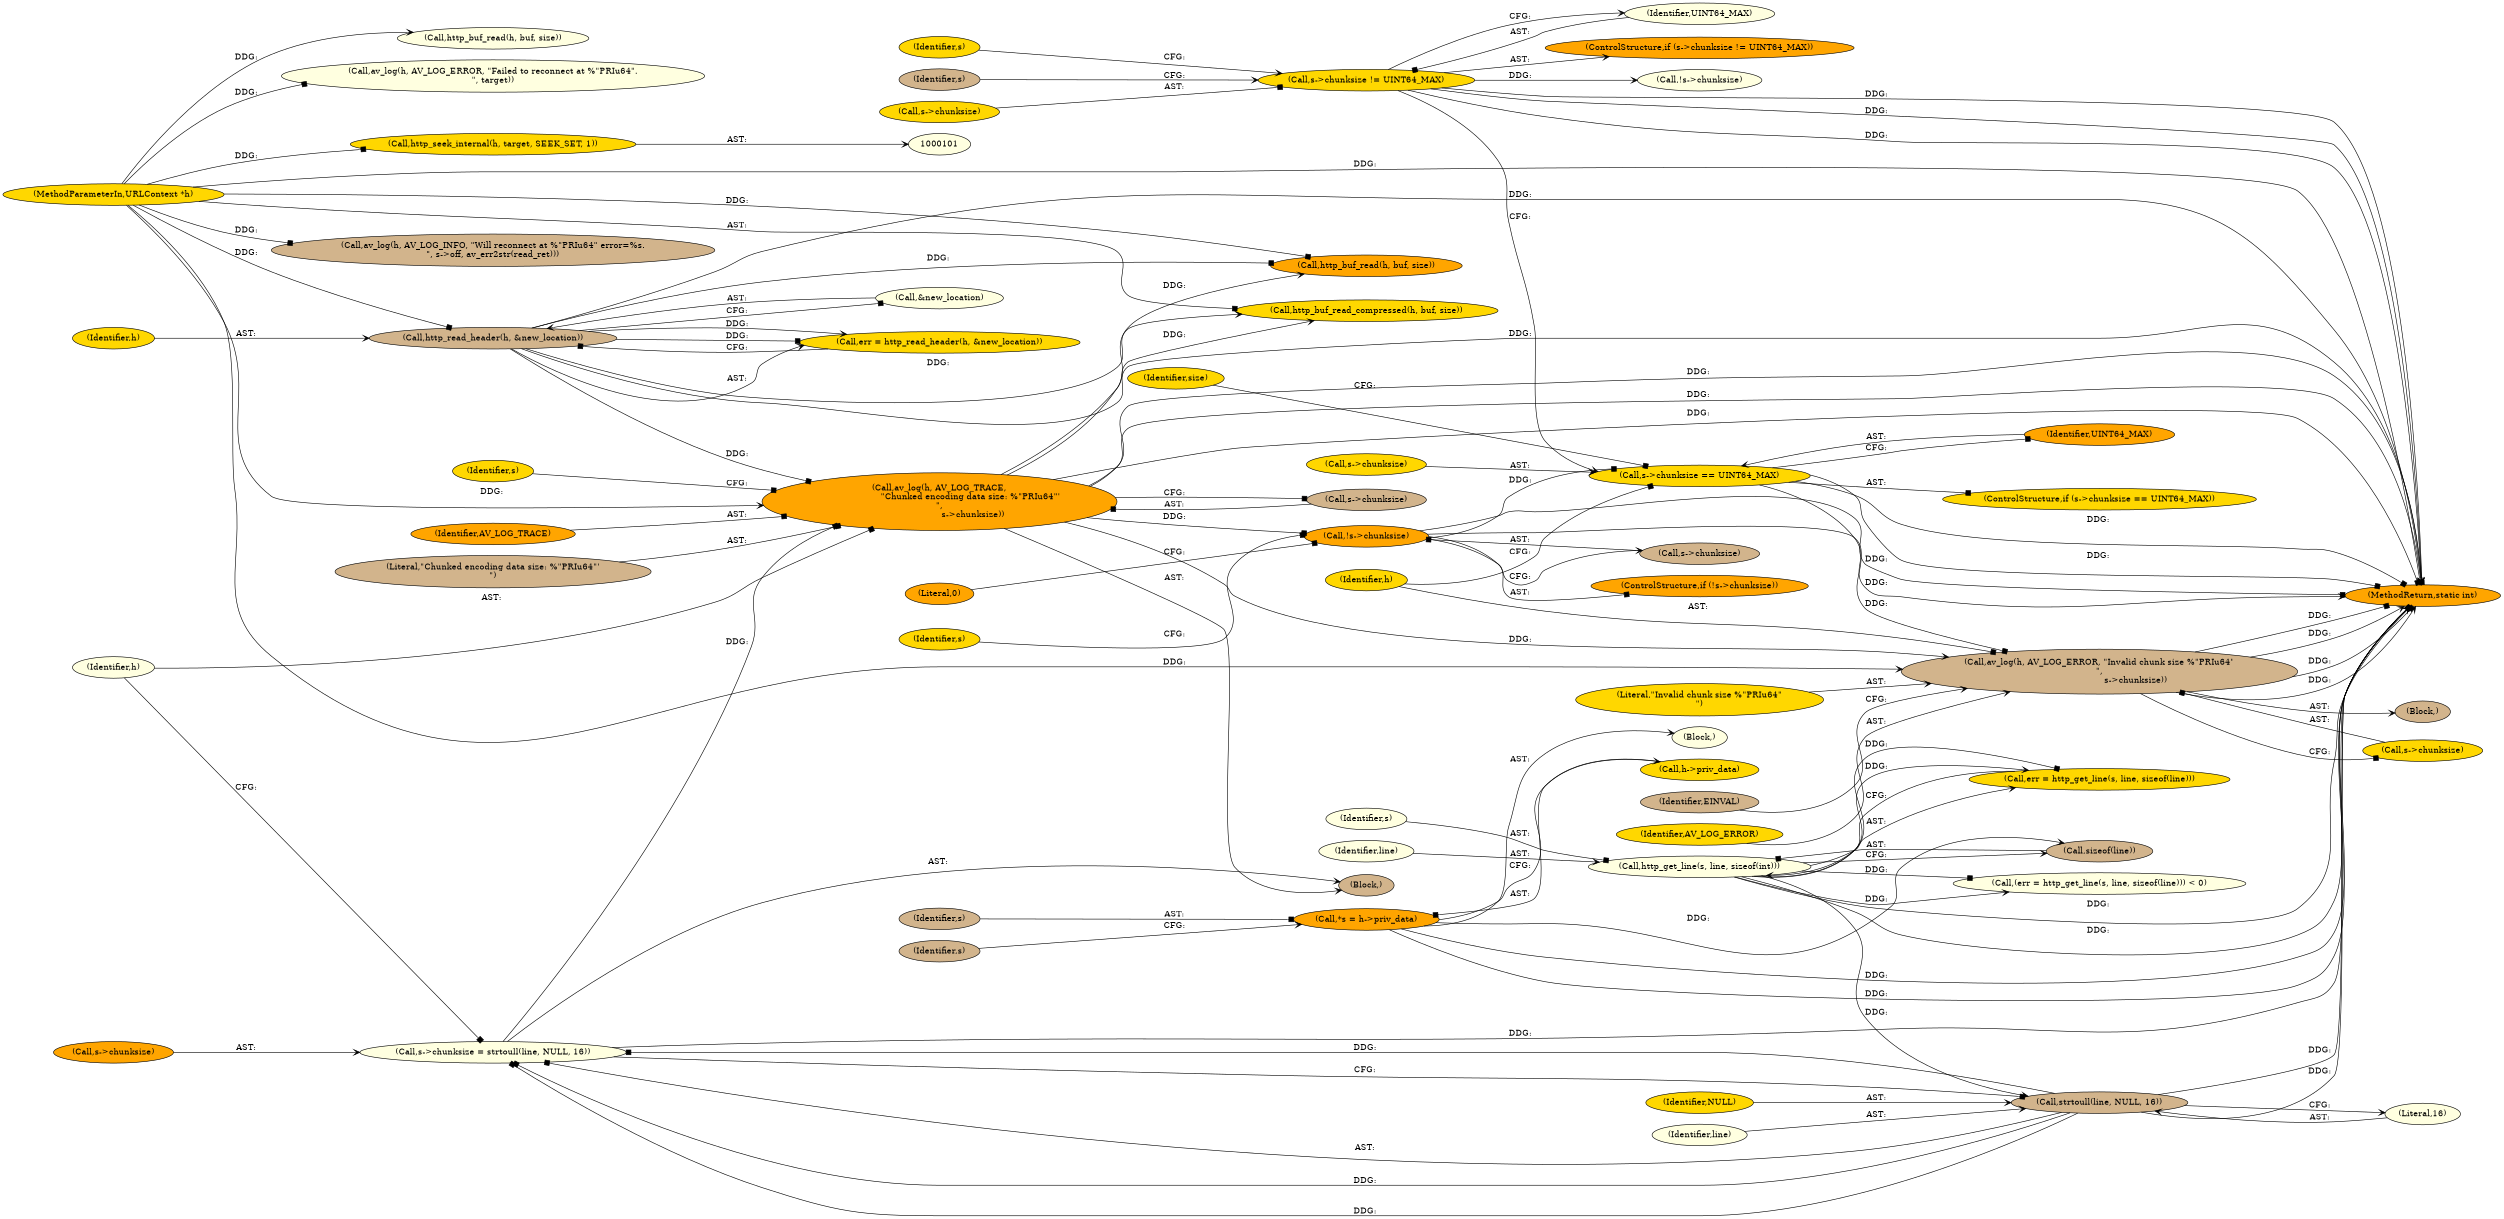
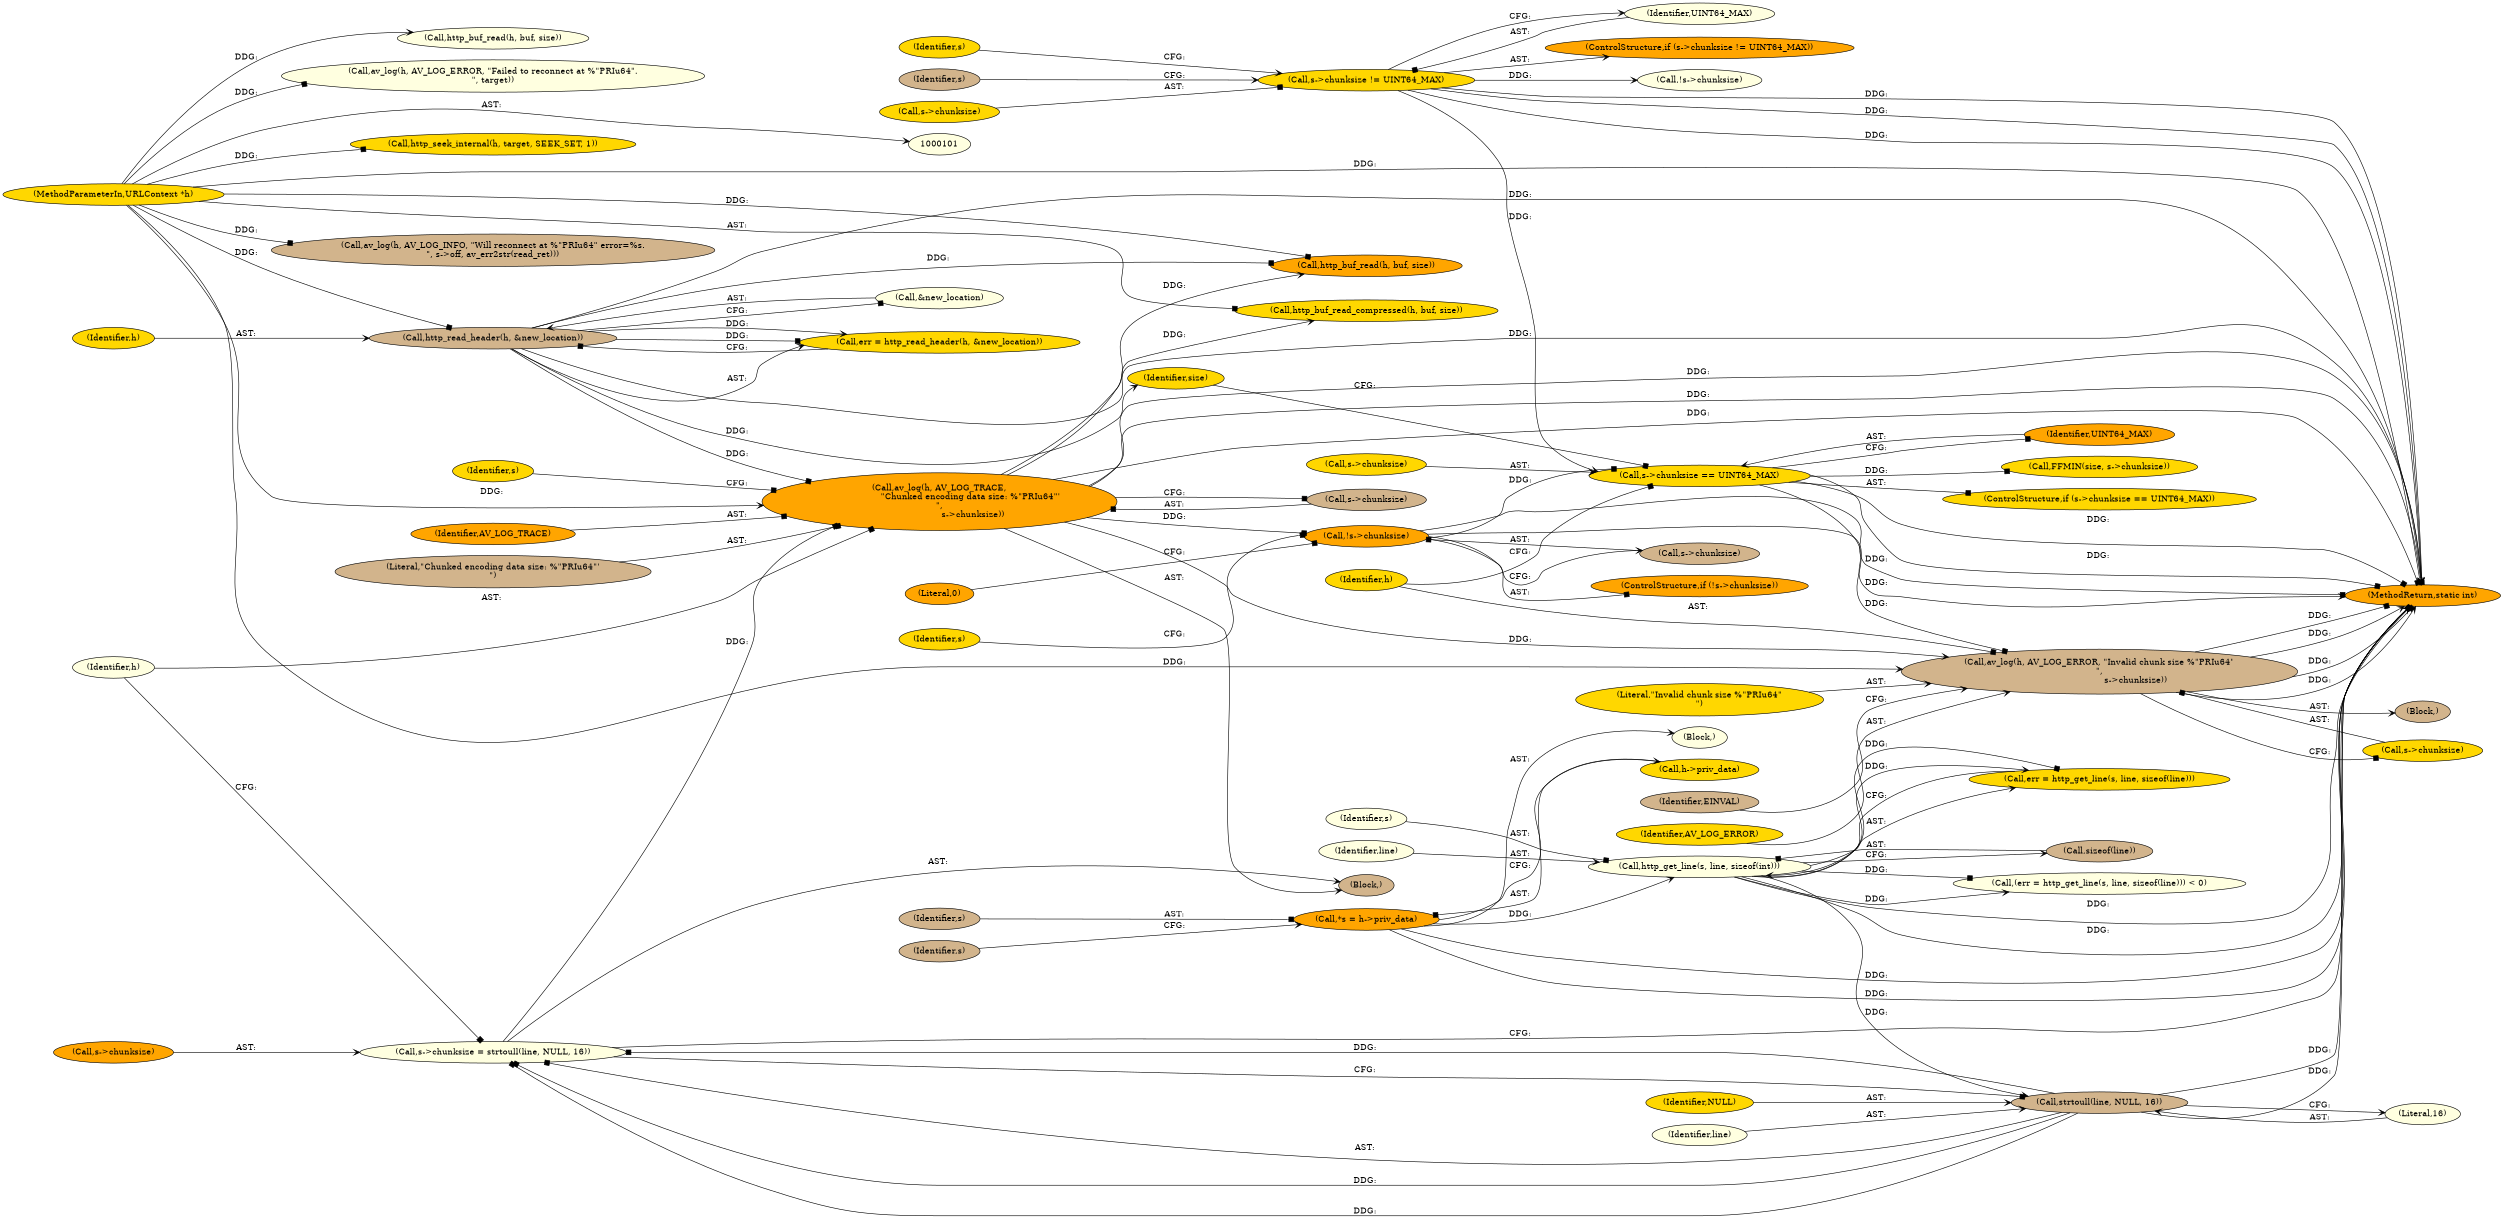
edge "(Call,http_seek_internal(h, target, SEEK_SET, 1))" -> "1000101": now "(MethodParameterIn,URLContext *h)" -> "1000101"
edge "(Call,s->chunksize != UINT64_MAX)" -> "(Call,s->chunksize == UINT64_MAX)": label "CFG: " -> "DDG: "
edge "(Call,http_read_header(h, &new_location))" -> "(Call,http_buf_read_compressed(h, buf, size))": now "(Call,http_read_header(h, &new_location))" -> "(Identifier,size)"
node "(Call,FFMIN(size, s->chunksize))": added
edge "(Call,*s = h->priv_data)" -> "(Call,sizeof(line))": now "(Call,*s = h->priv_data)" -> "(Call,http_get_line(s, line, sizeof(int)))"
edge "(Call,s->chunksize = strtoull(line, NULL, 16))" -> "(MethodReturn,static int)": label "DDG: " -> "CFG: "
